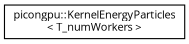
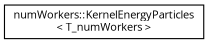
node "picongpu::KernelEnergyParticles < T_numWorkers >": label "picongpu::KernelEnergyParticles < T_numWorkers >" -> "numWorkers::KernelEnergyParticles < T_numWorkers >"
